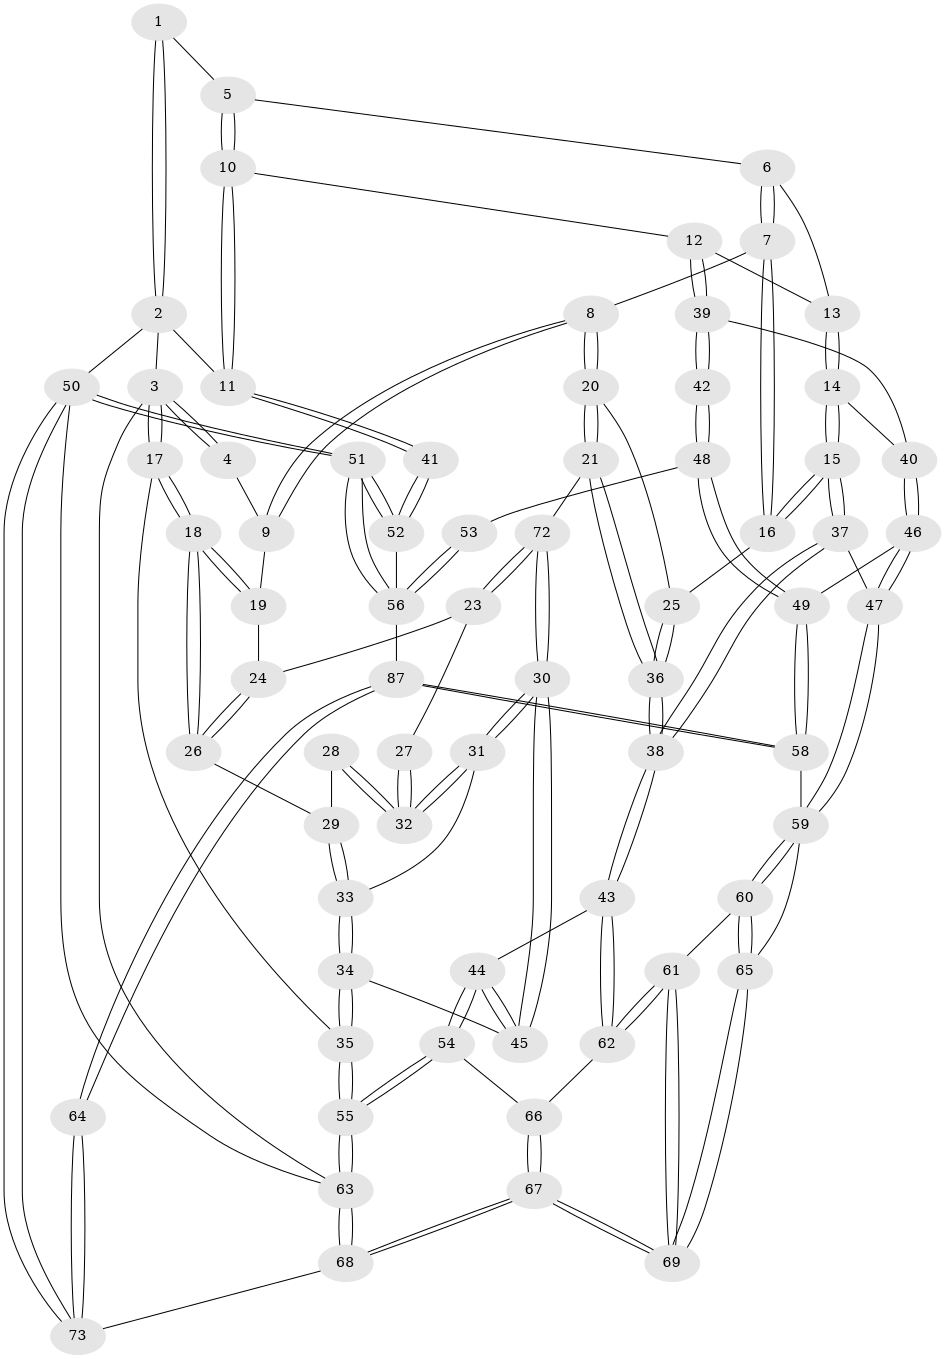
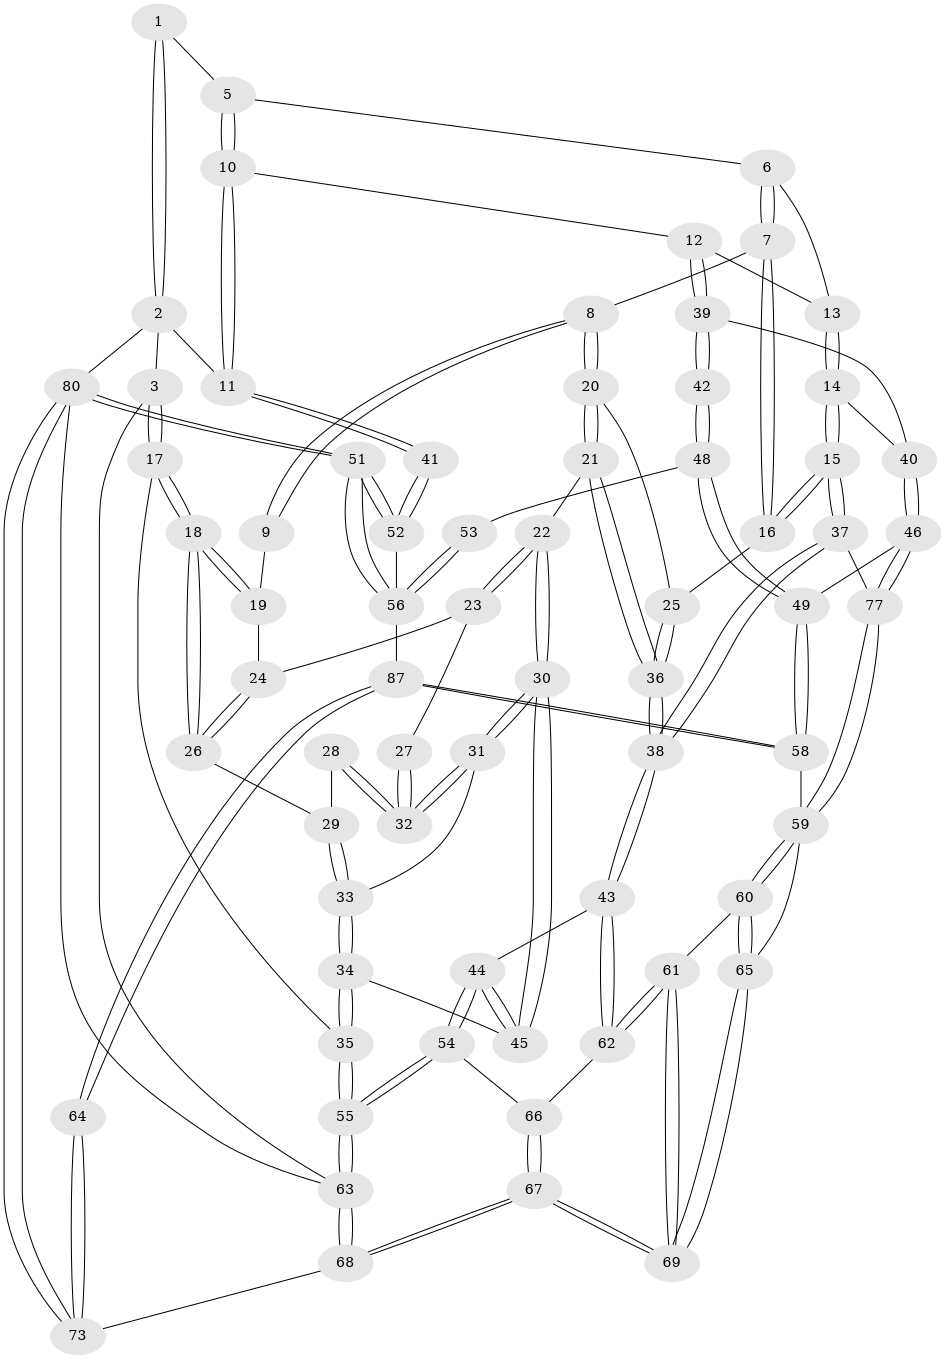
node "50": label "50" -> "80"
node "4": removed
node "72": label "72" -> "22"
node "47": label "47" -> "77"
